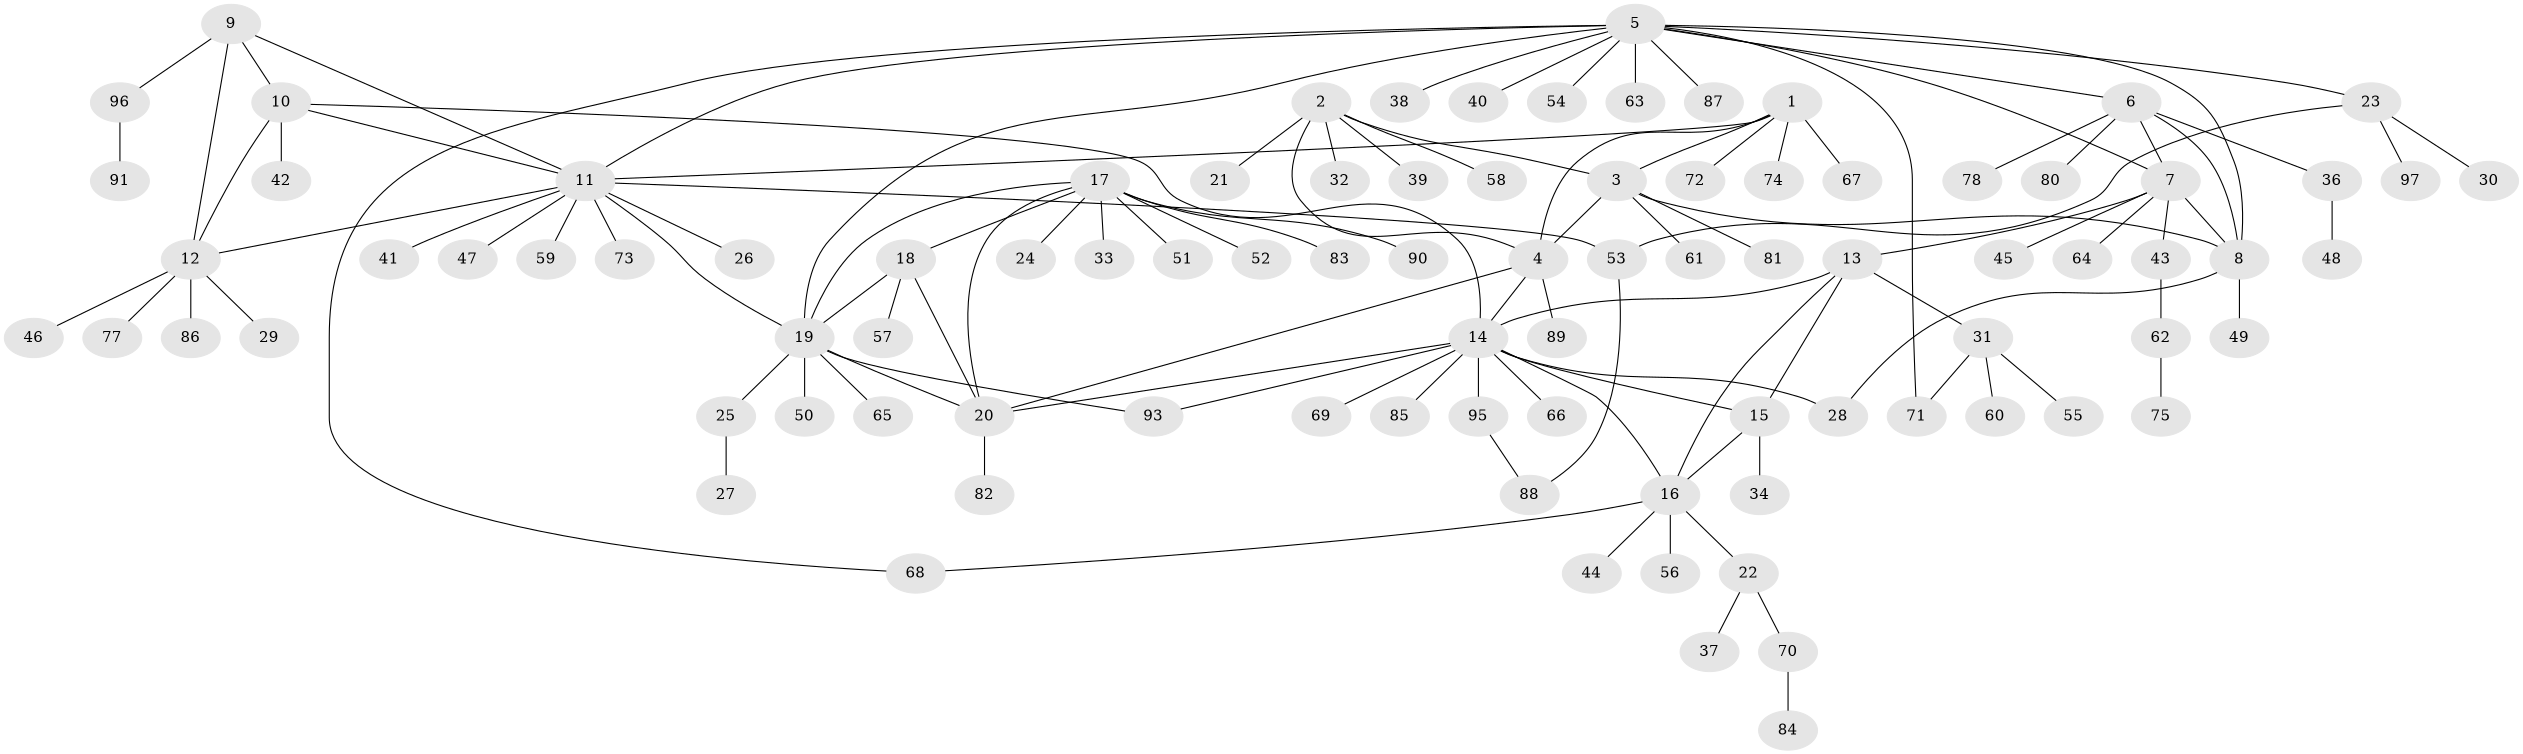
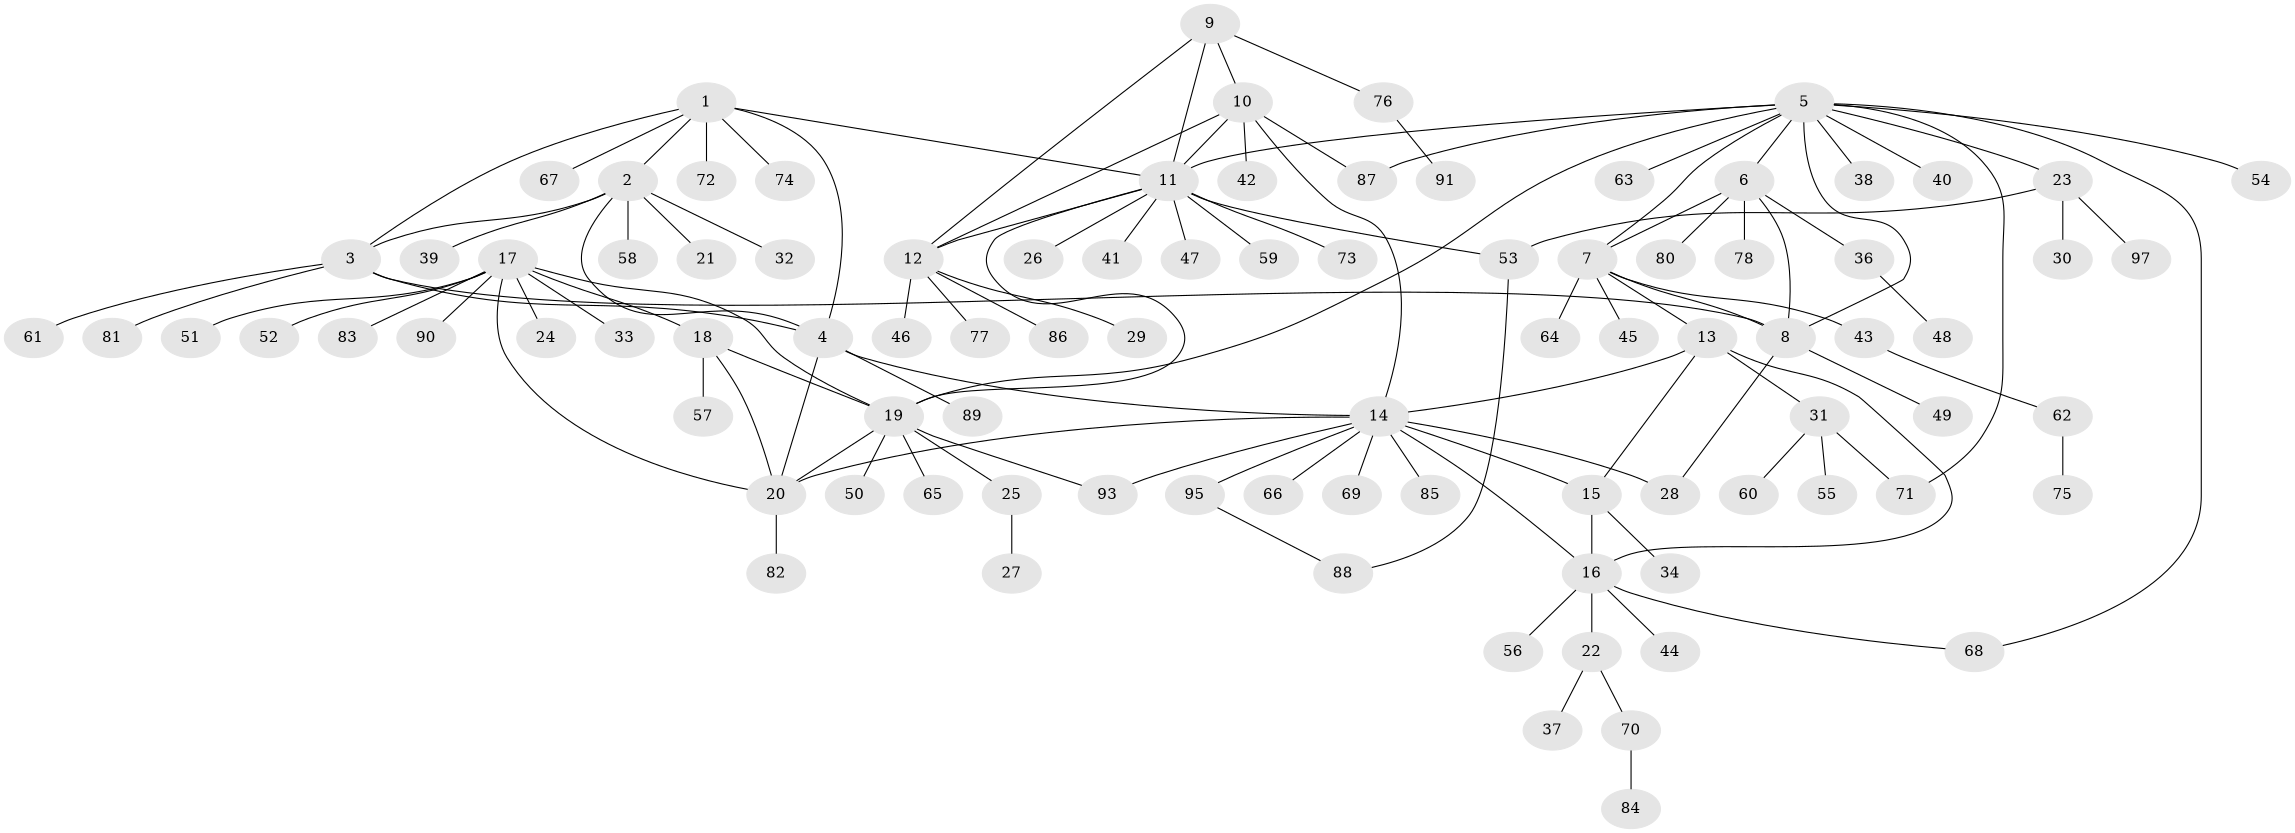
node "96": label "96" -> "76"
edge "10" -- "87": added
edge "1" -- "2": added
